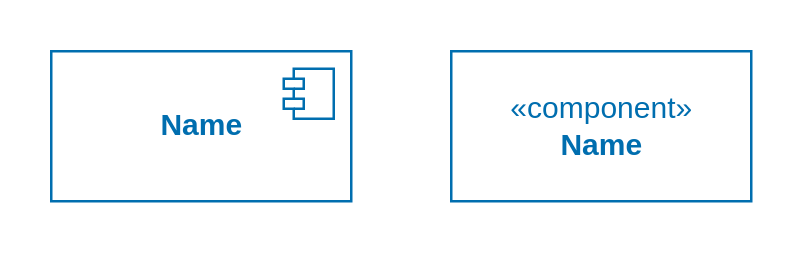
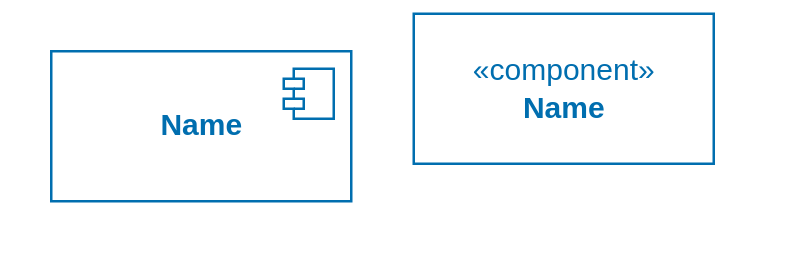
node "«component» Name": moved (601, 126) -> (564, 89)
